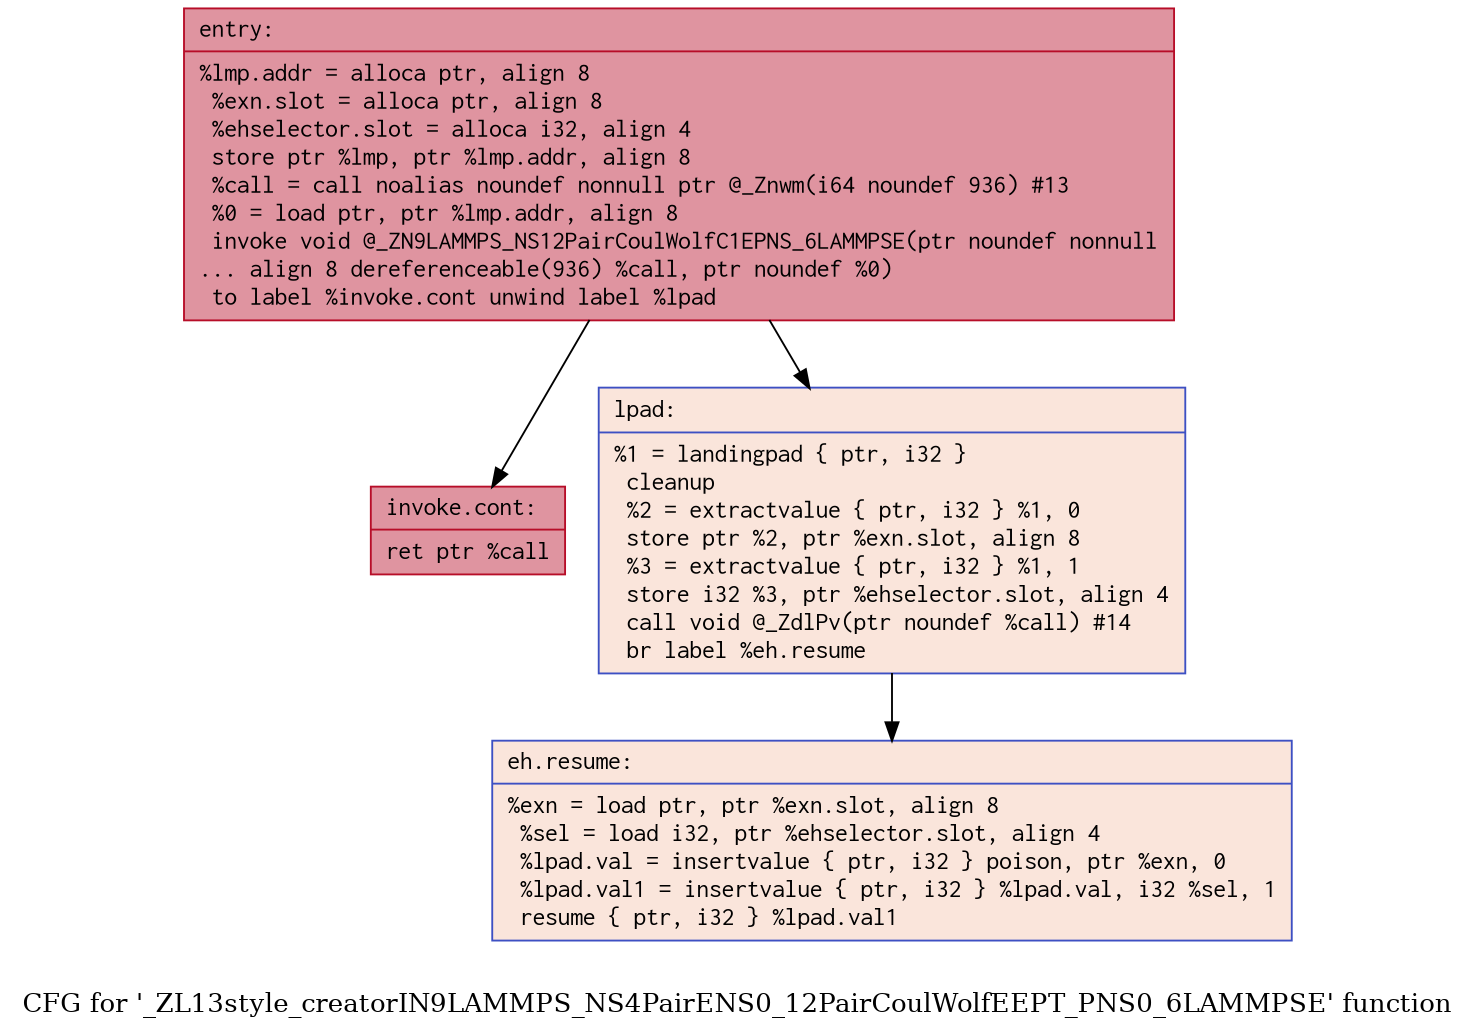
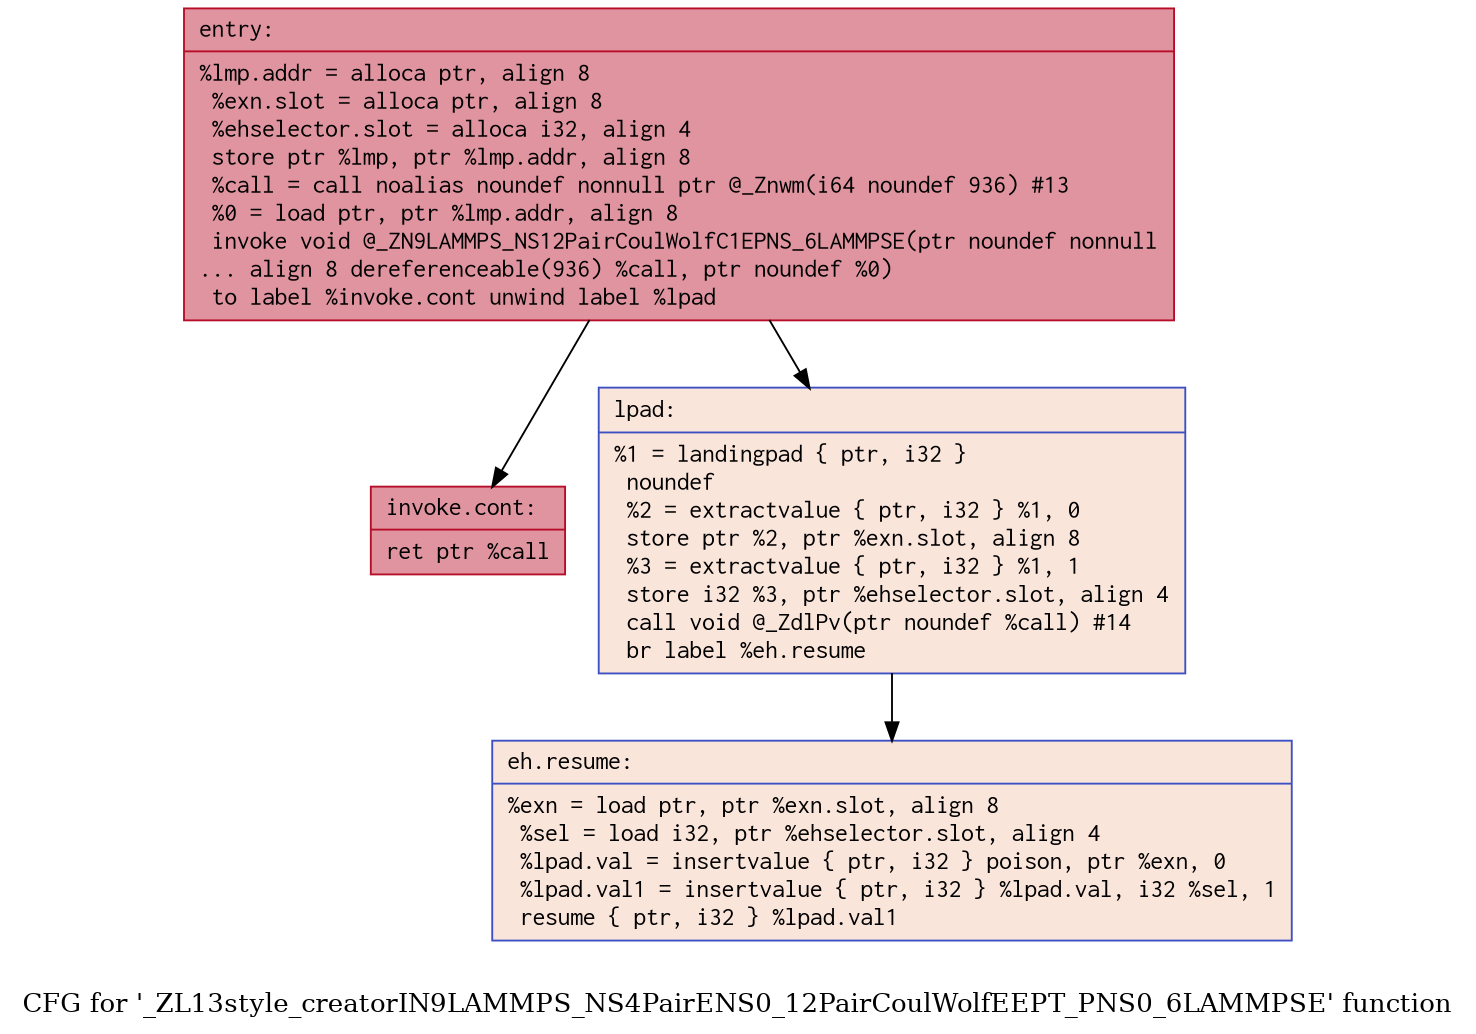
node "lpad:": text "cleanup" -> "noundef"
